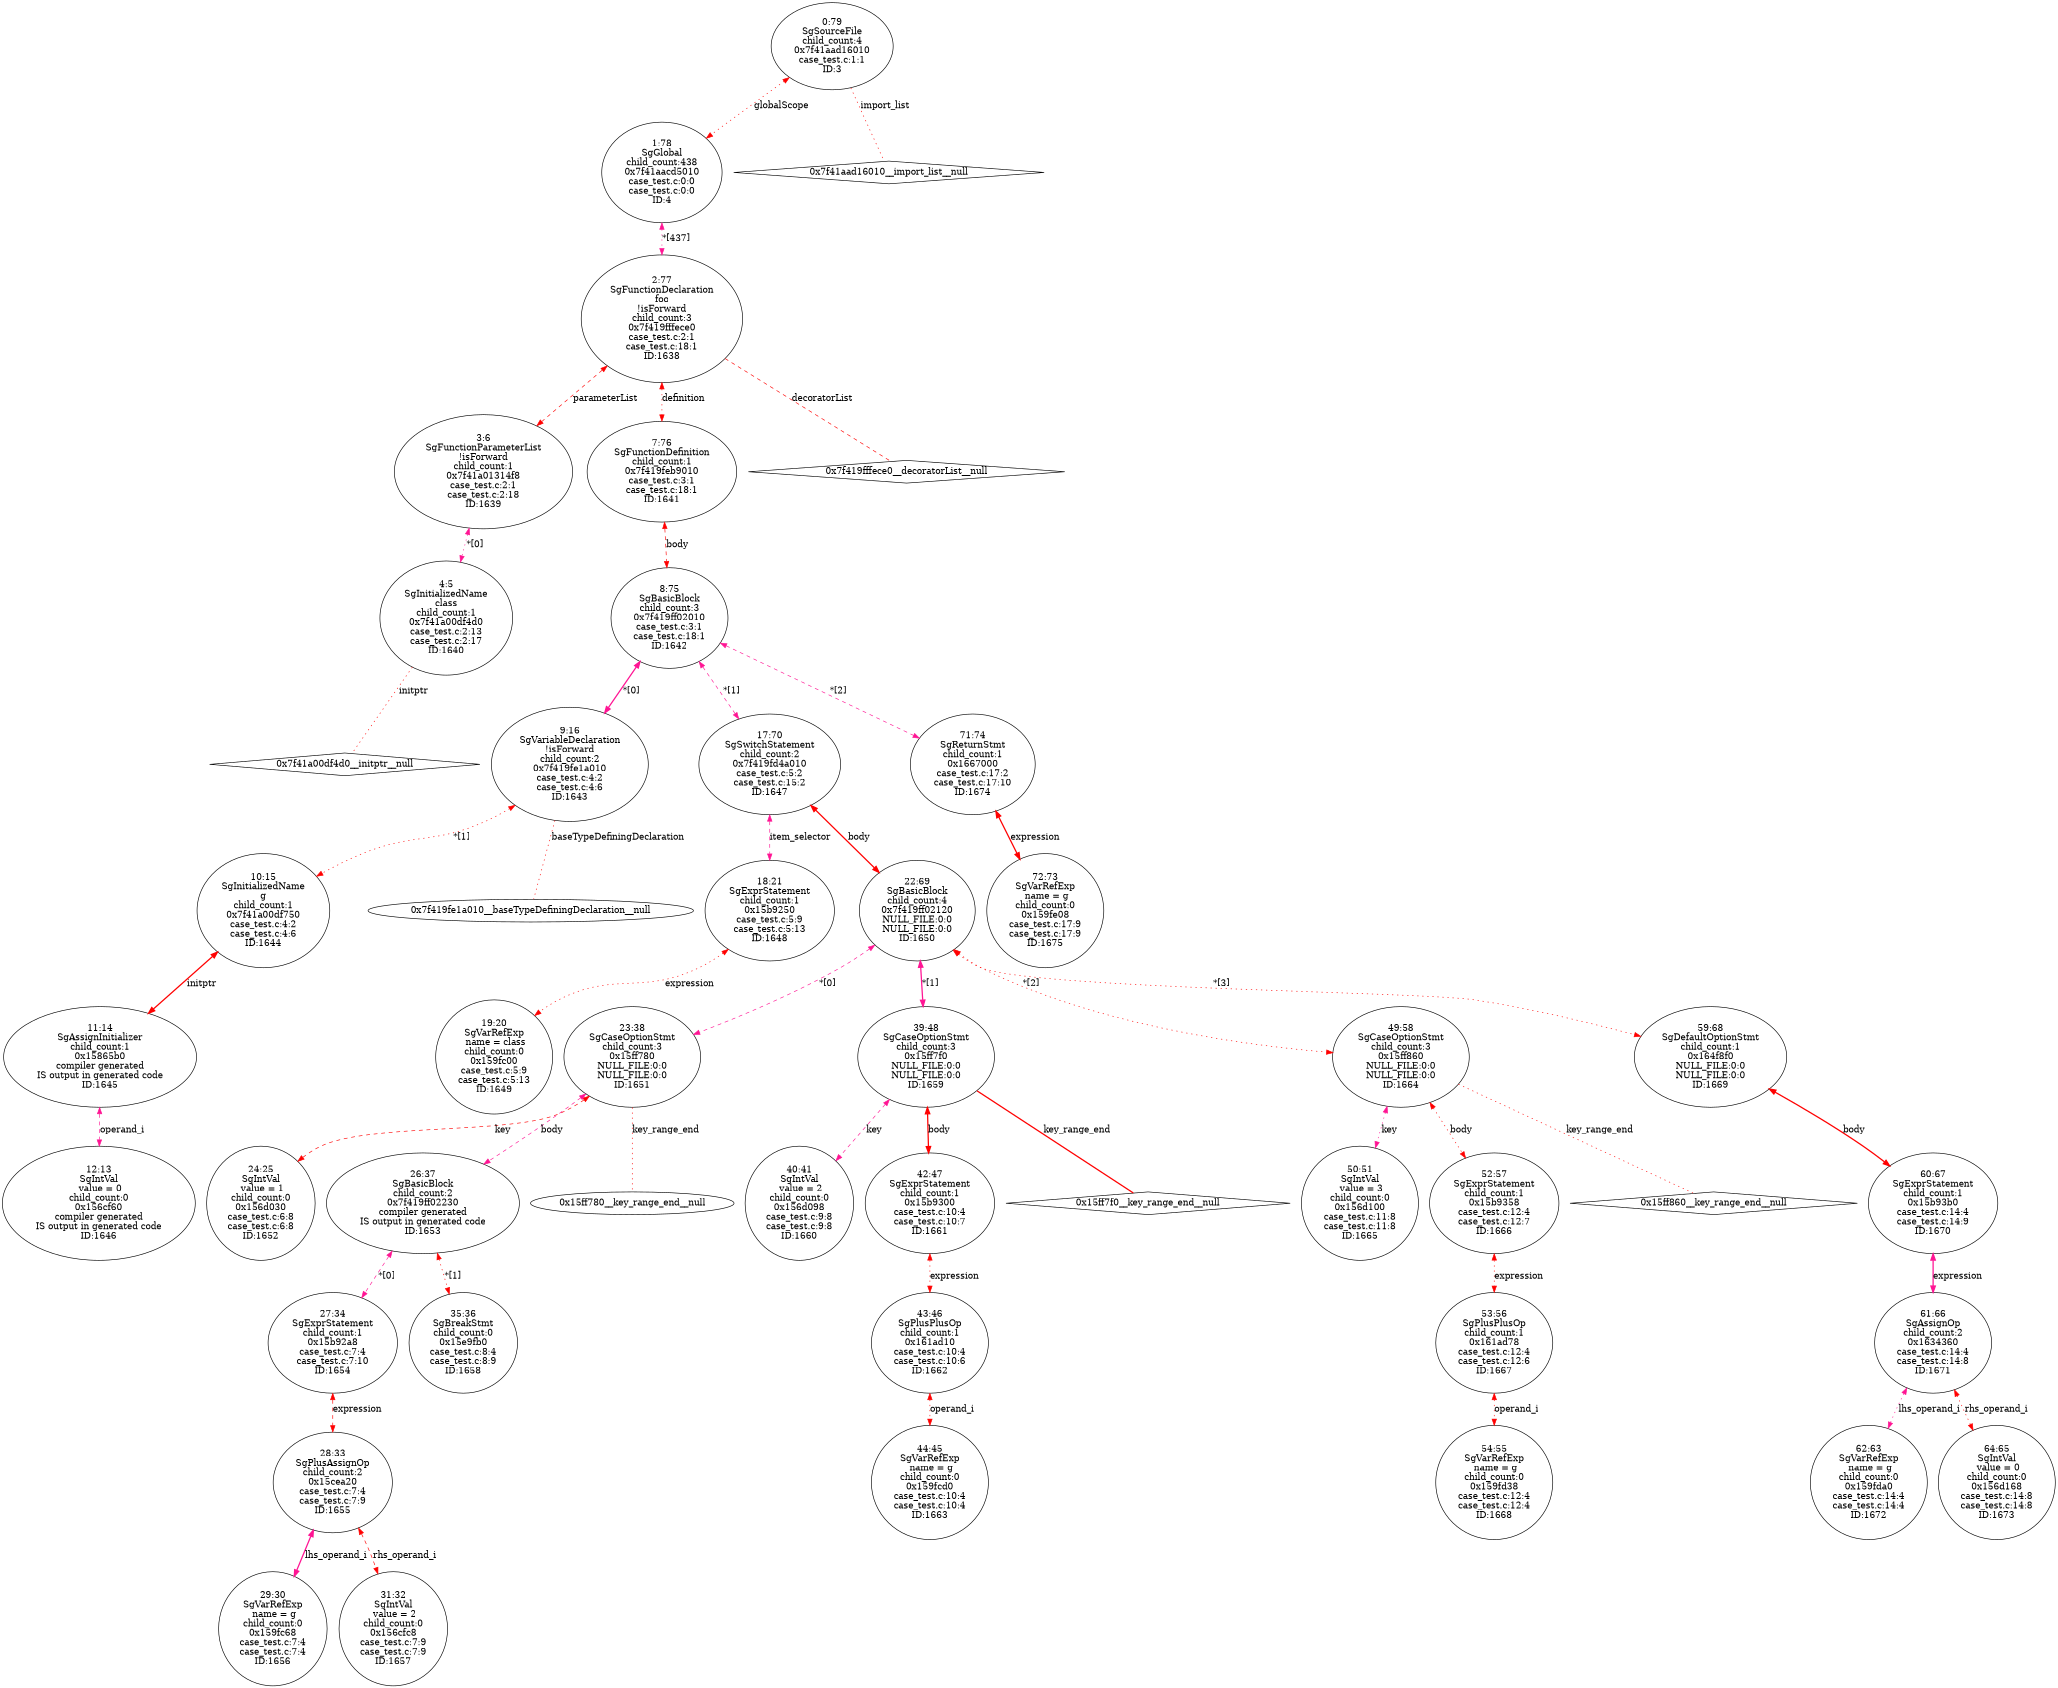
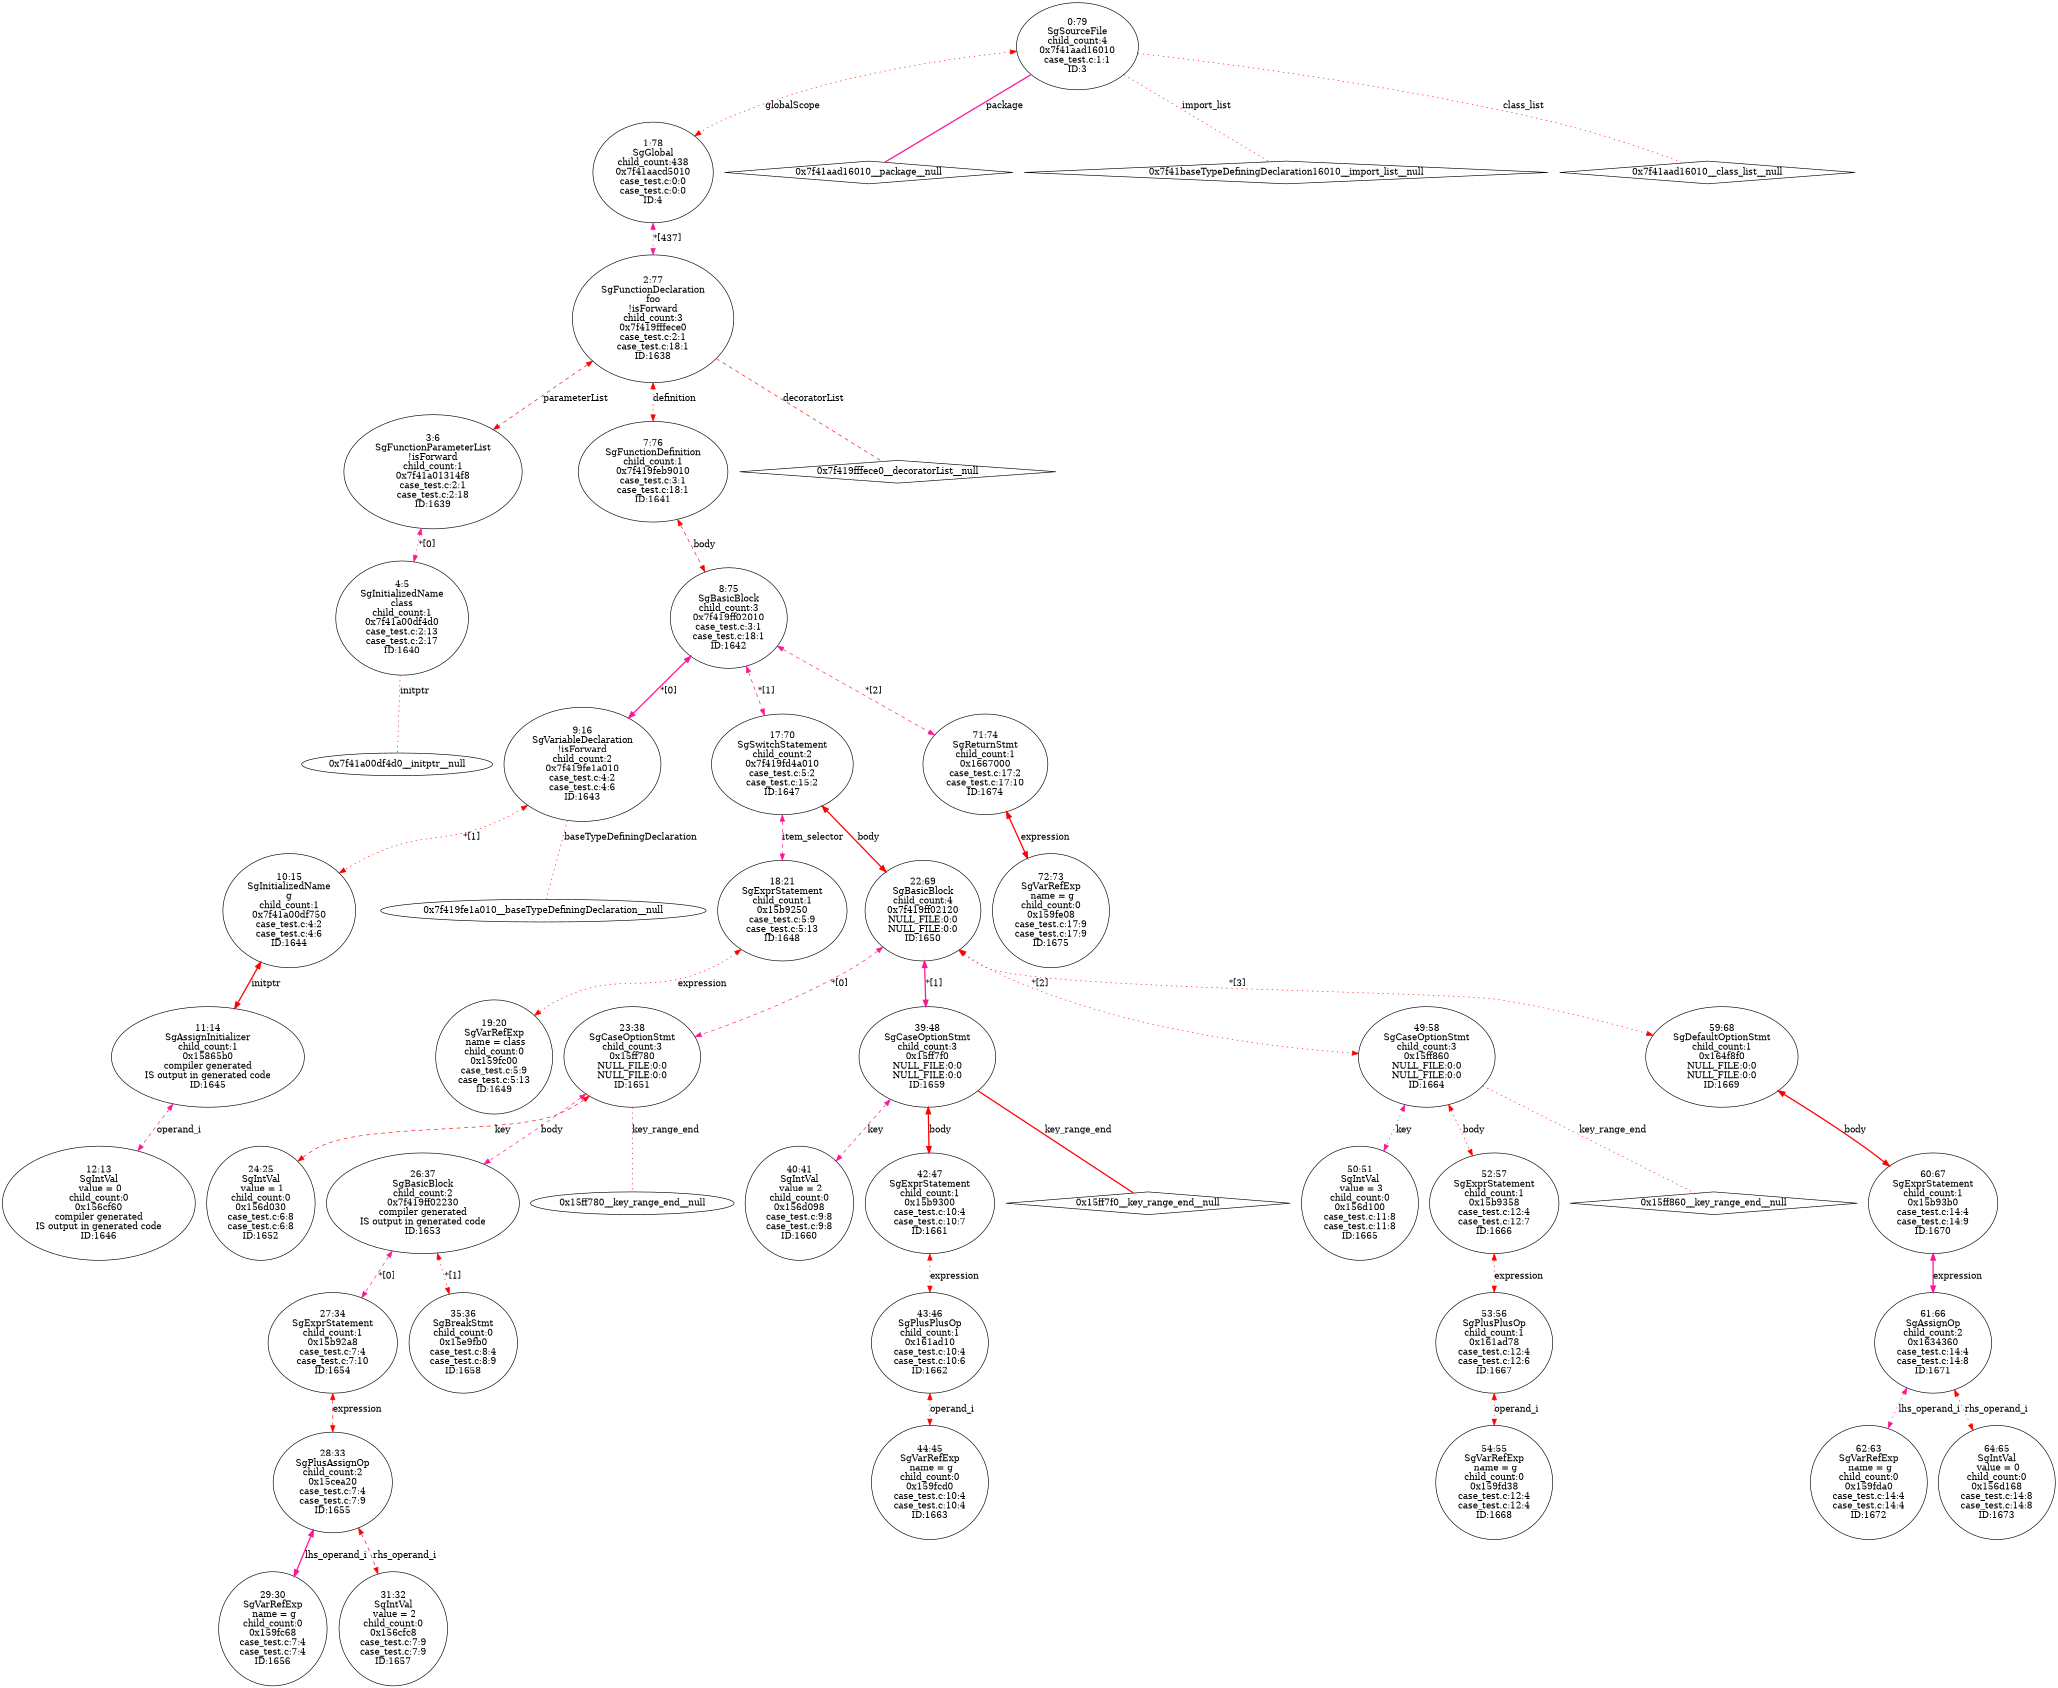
node "0x7f41aad16010__package__null": added
node "0x7f41aad16010__import_list__null": label "0x7f41aad16010__import_list__null" -> "0x7f41baseTypeDefiningDeclaration16010__import_list__null"
node "0x7f41aad16010__class_list__null": added
node "0x7f41a00df4d0__initptr__null": shape diamond -> ellipse
